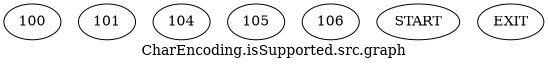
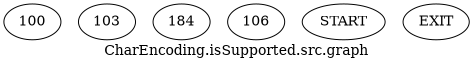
node "101": label "101" -> "103"
node "104": label "104" -> "184"
node "105": removed
